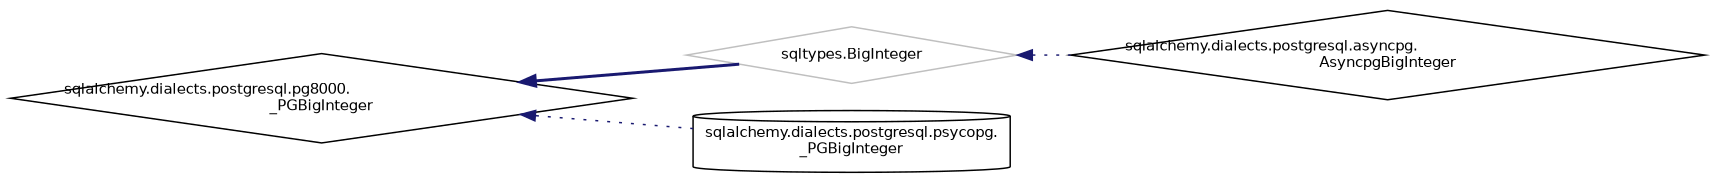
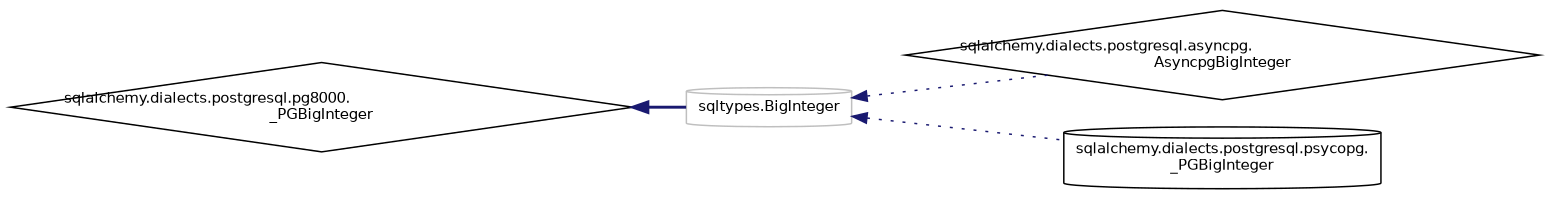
node "sqltypes.BigInteger": shape diamond -> cylinder
edge "sqlalchemy.dialects.postgresql.psycopg. _PGBigInteger" -> "sqlalchemy.dialects.postgresql.pg8000. _PGBigInteger": now "sqlalchemy.dialects.postgresql.psycopg. _PGBigInteger" -> "sqltypes.BigInteger"
